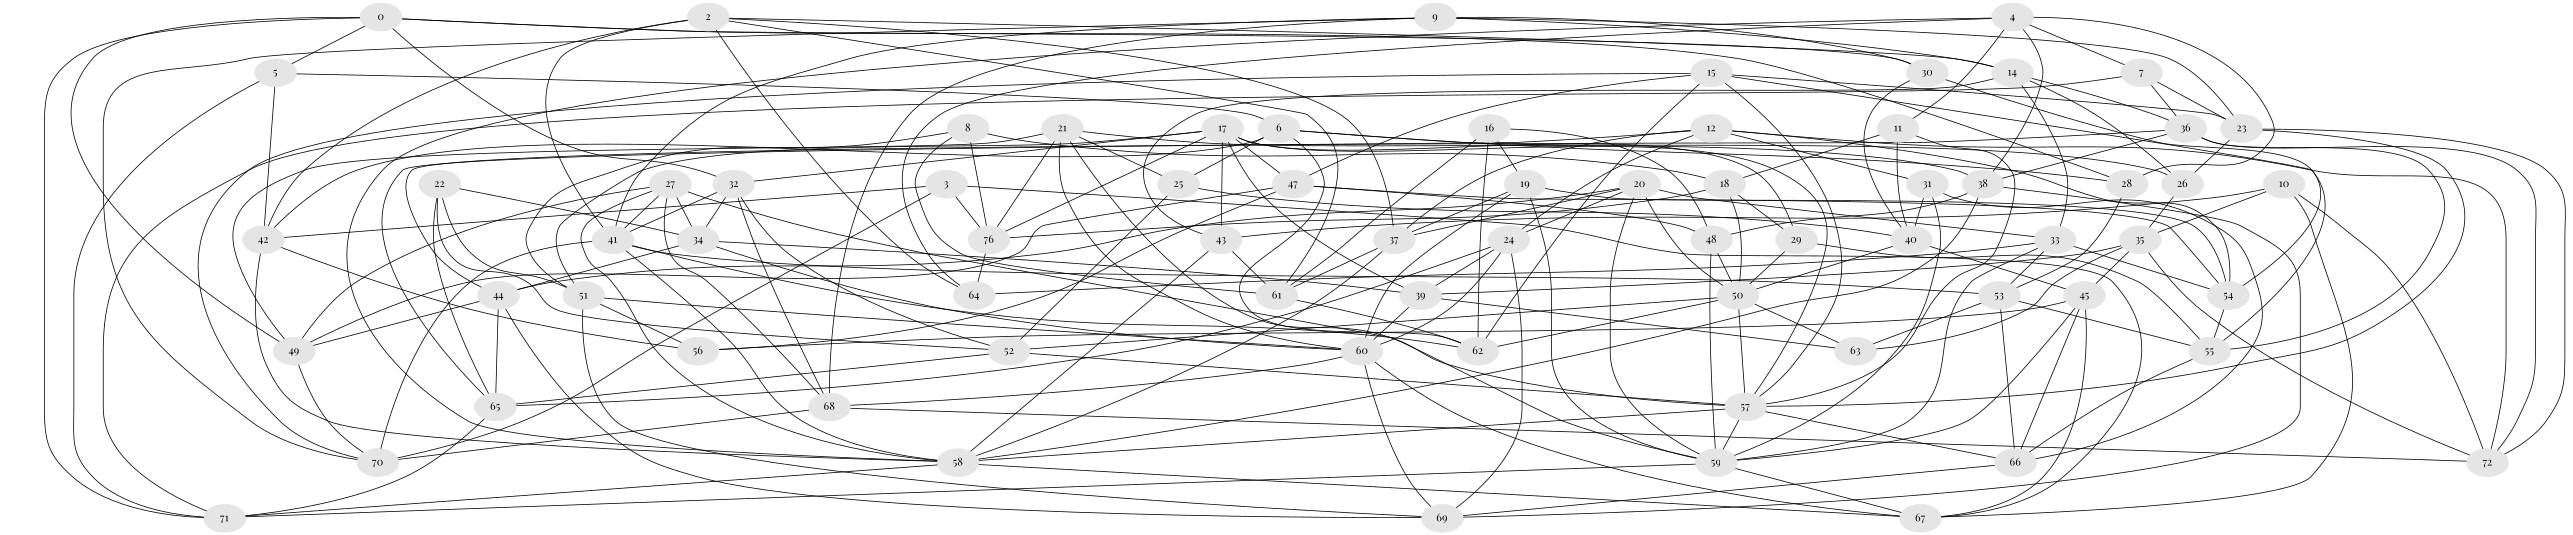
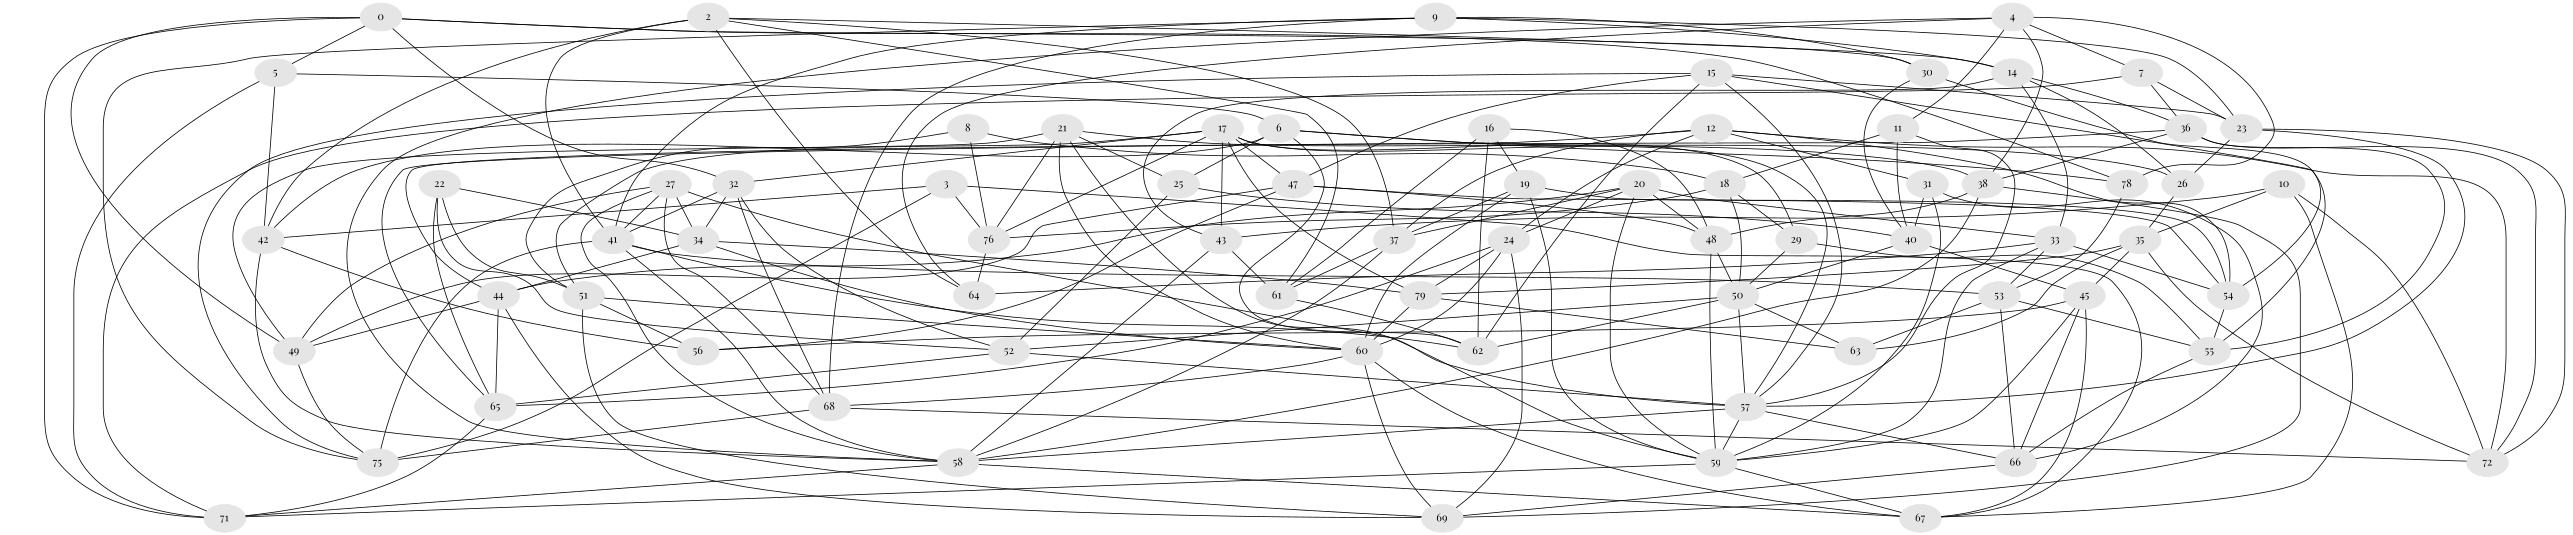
node "28": label "28" -> "78"
edge "20" -- "50": now "20" -- "48"
edge "8" -- "61": removed
node "39": label "39" -> "79"
node "70": label "70" -> "75"
